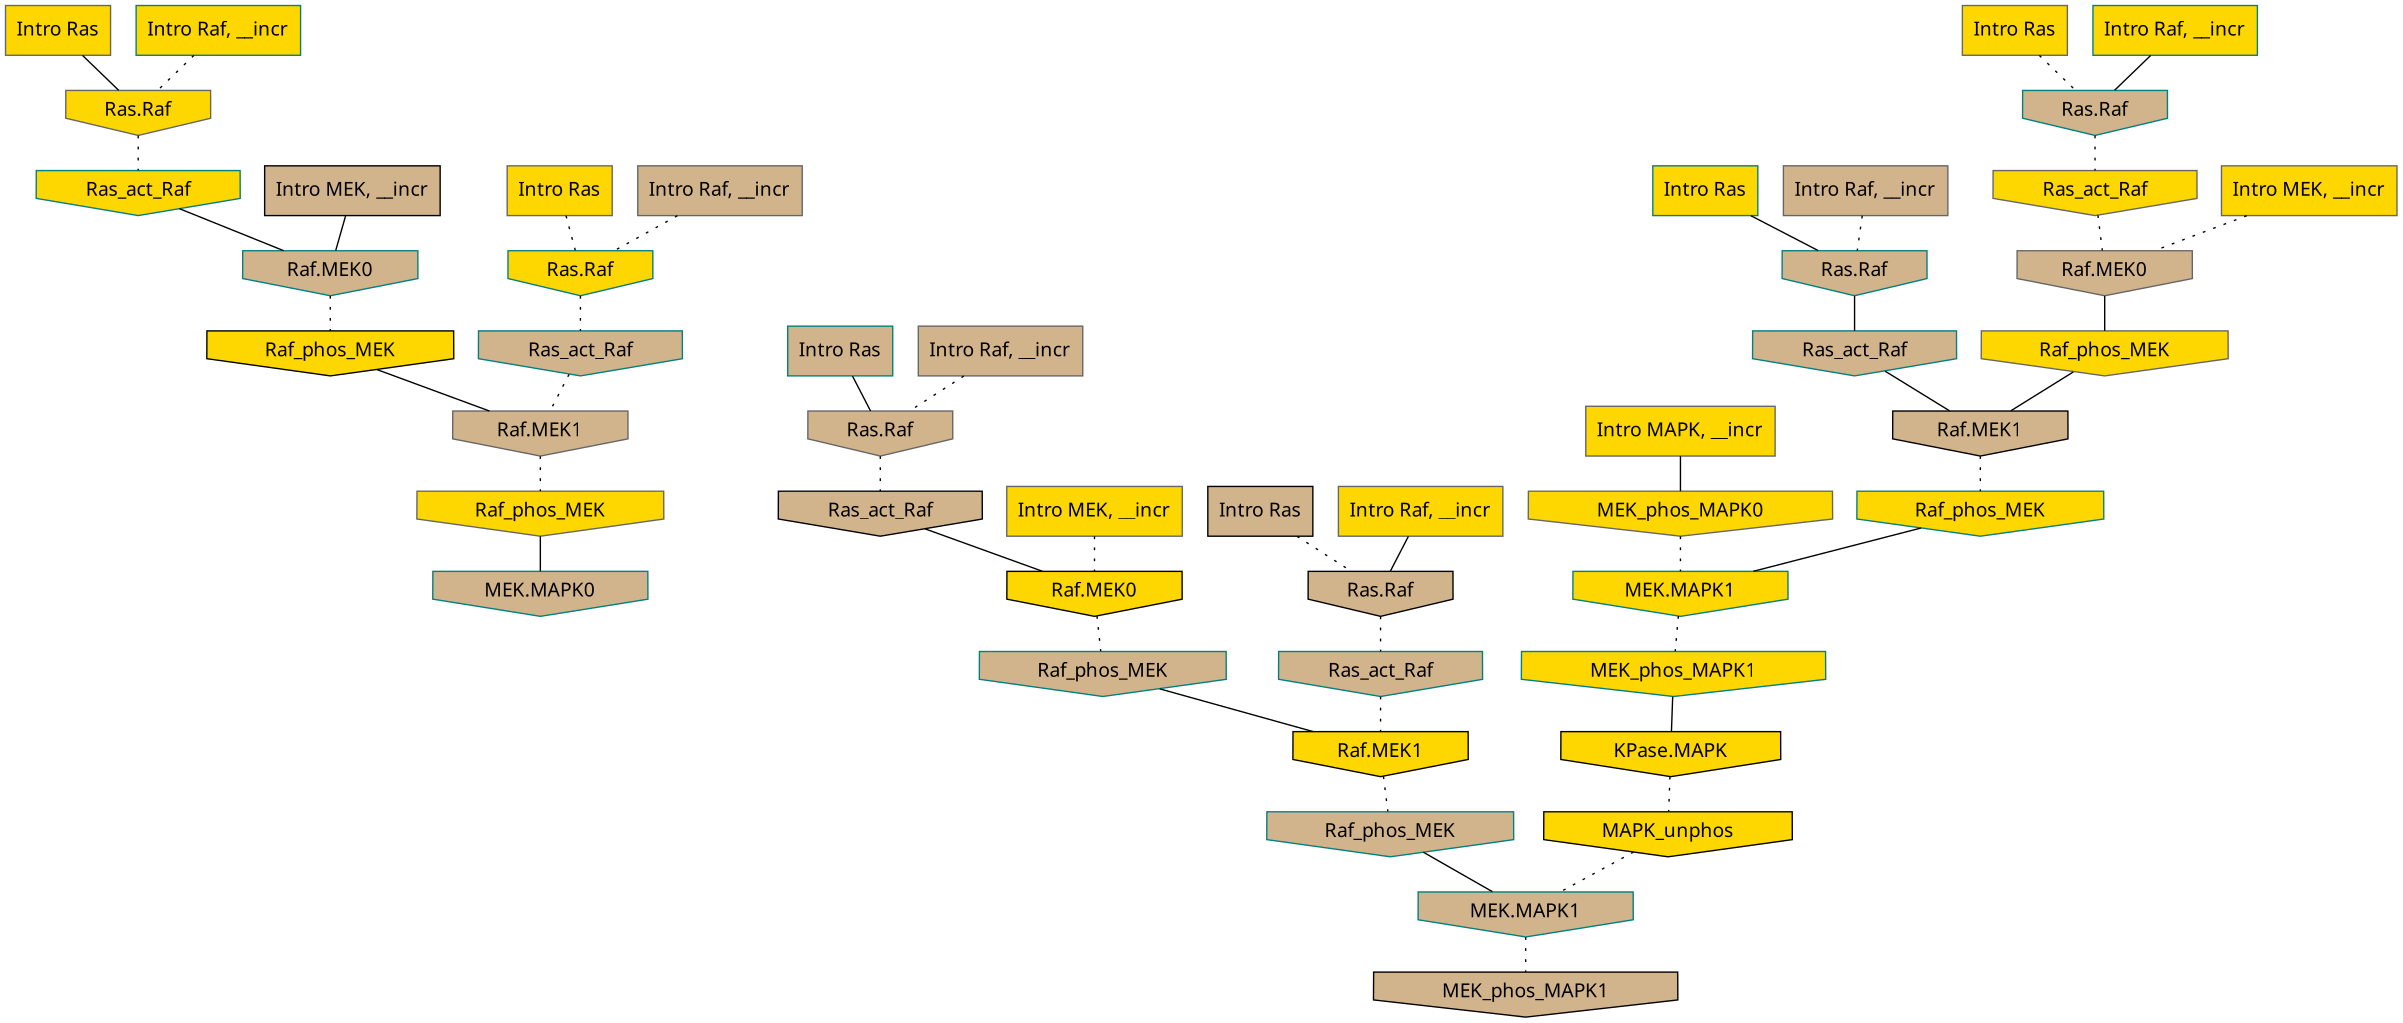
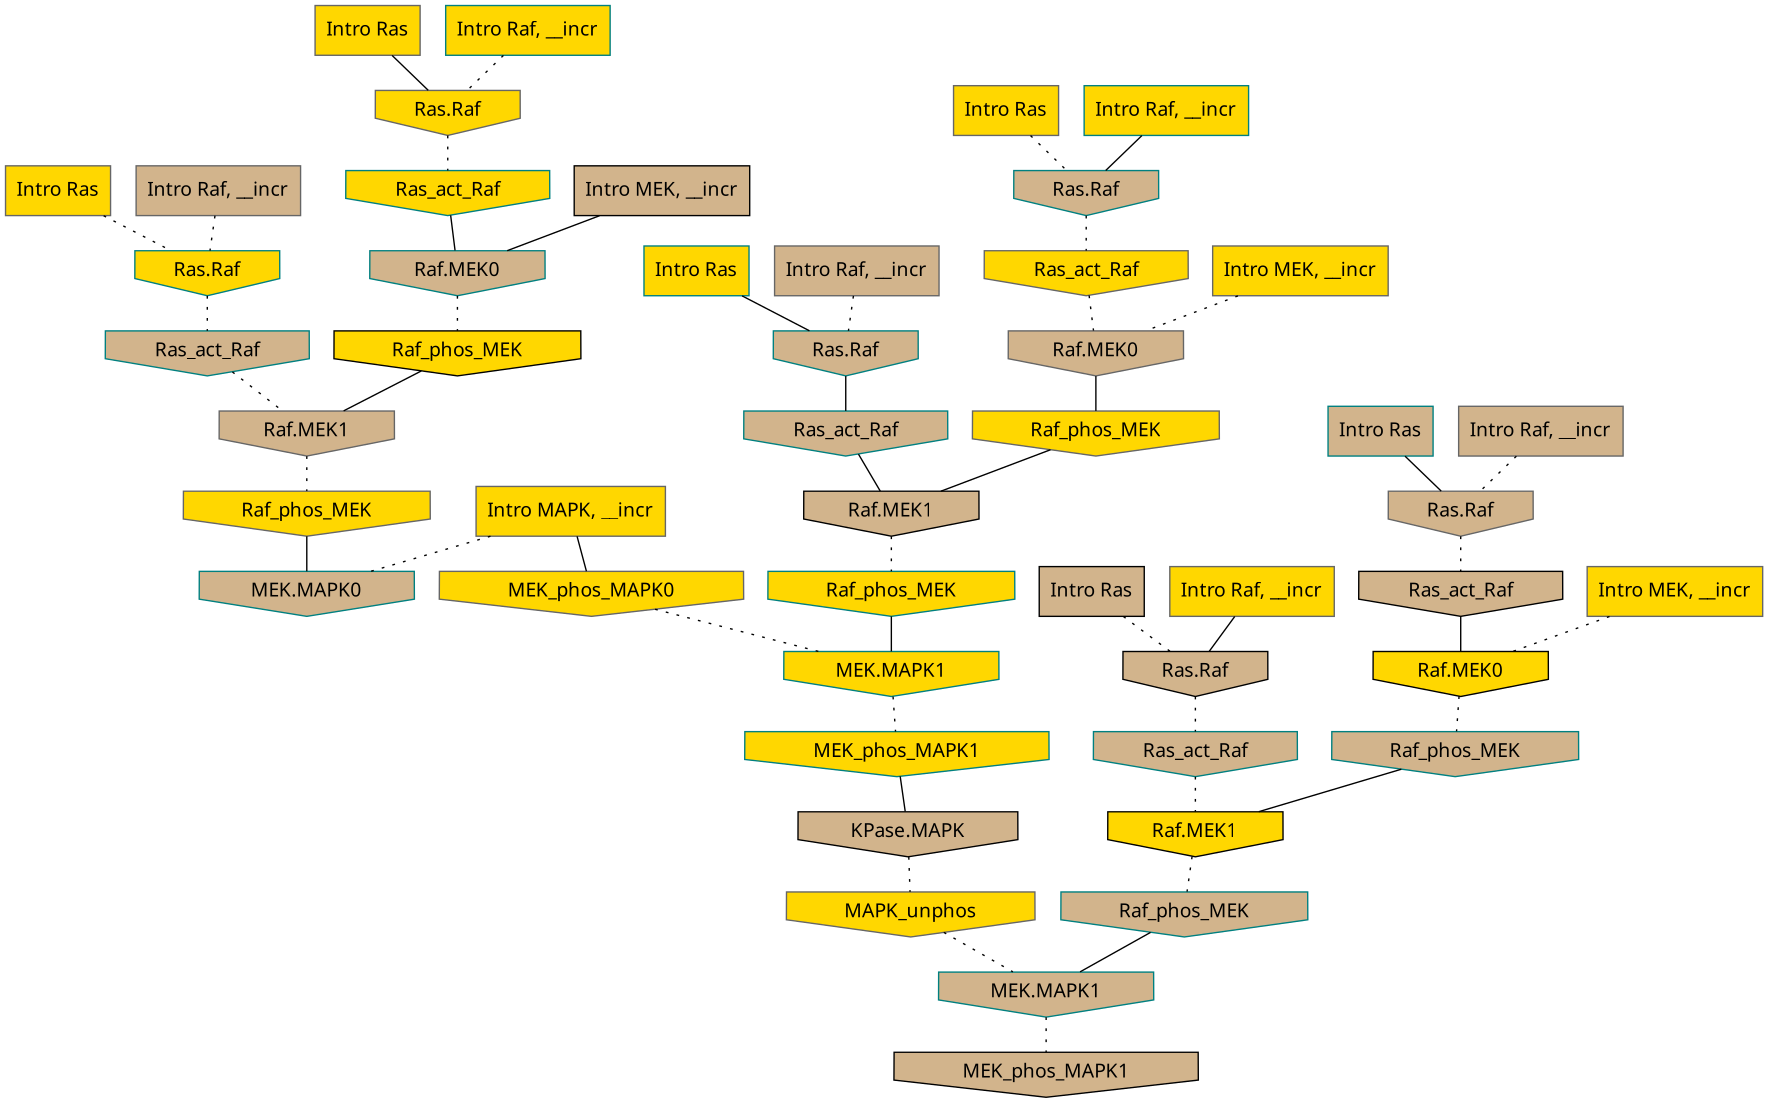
edge "Intro MAPK, __incr" -- "MEK.MAPK0": added
node "KPase.MAPK": fillcolor gold -> tan
node "MAPK_unphos": color black -> gray40
